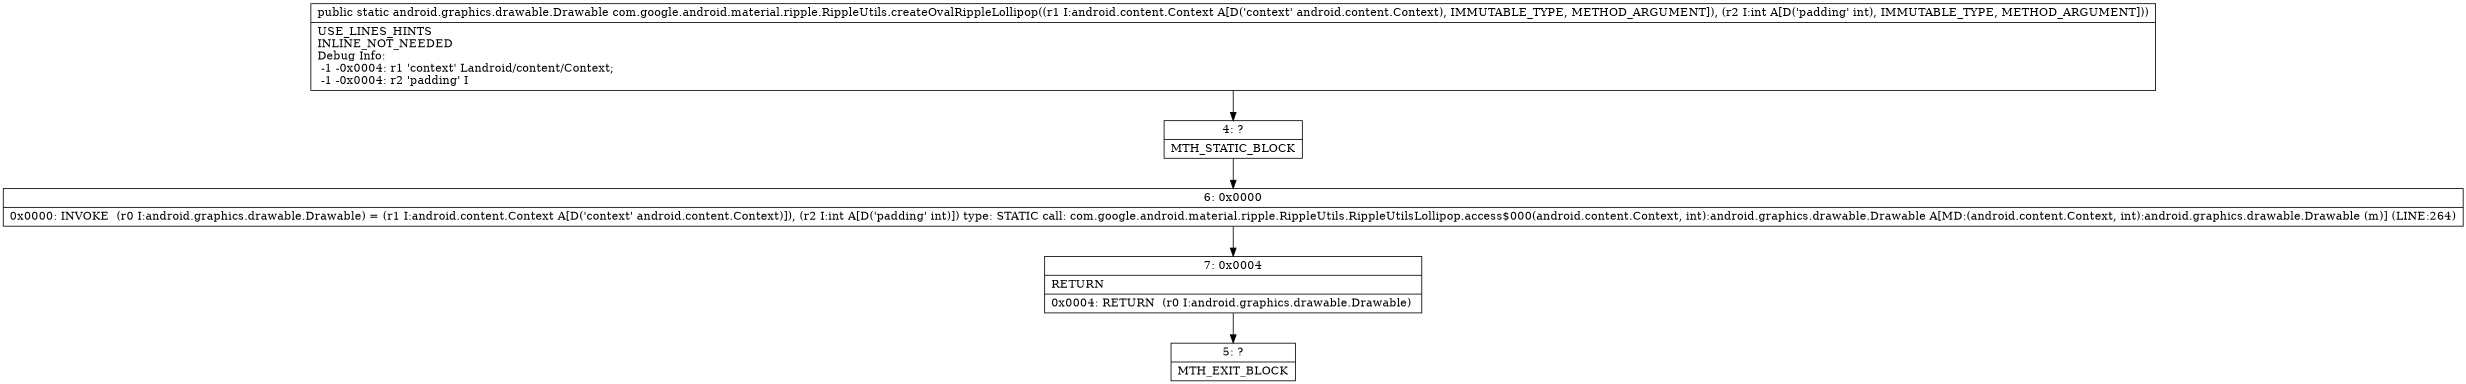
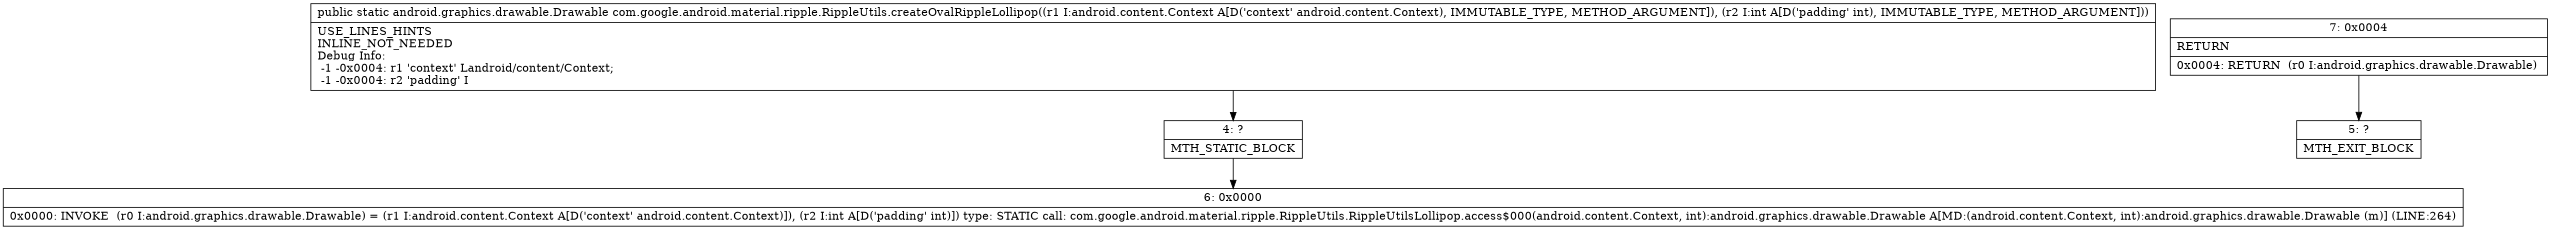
edge "6: 0x0000" -> "7: 0x0004": removed
